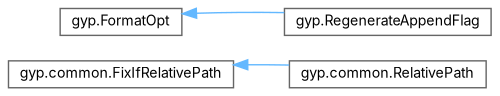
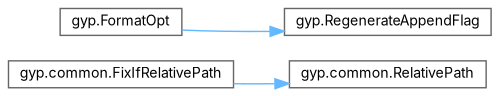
edge "gyp.RegenerateAppendFlag" -> "gyp.FormatOpt": reversed
edge "gyp.common.RelativePath" -> "gyp.common.FixIfRelativePath": reversed
